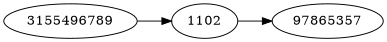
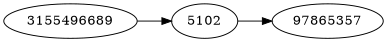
node "3155496789": label "3155496789" -> "3155496689"
node "1102": label "1102" -> "5102"
